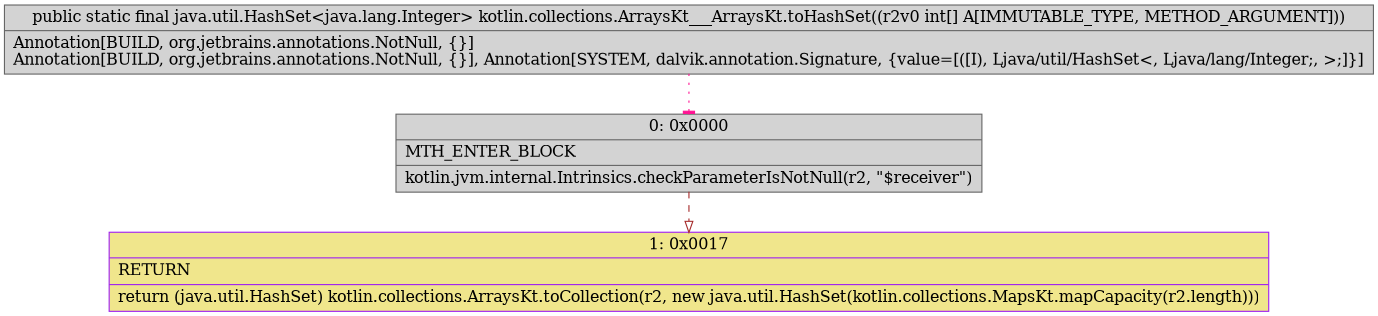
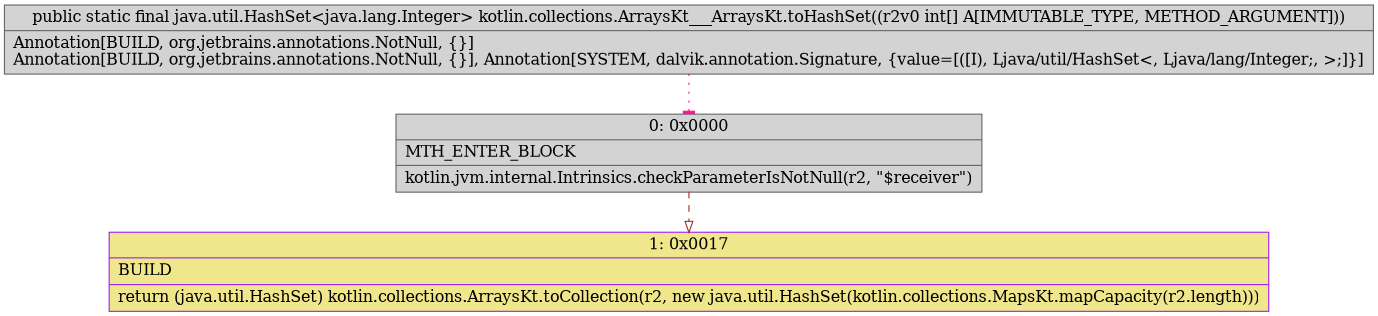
node "1: 0x0017": text "RETURN" -> "BUILD"
